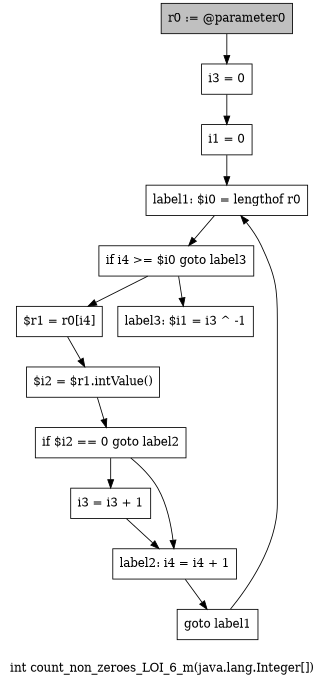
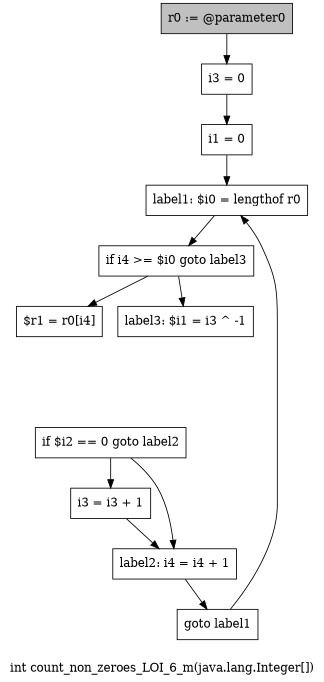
node "$i2 = $r1.intValue()": removed
